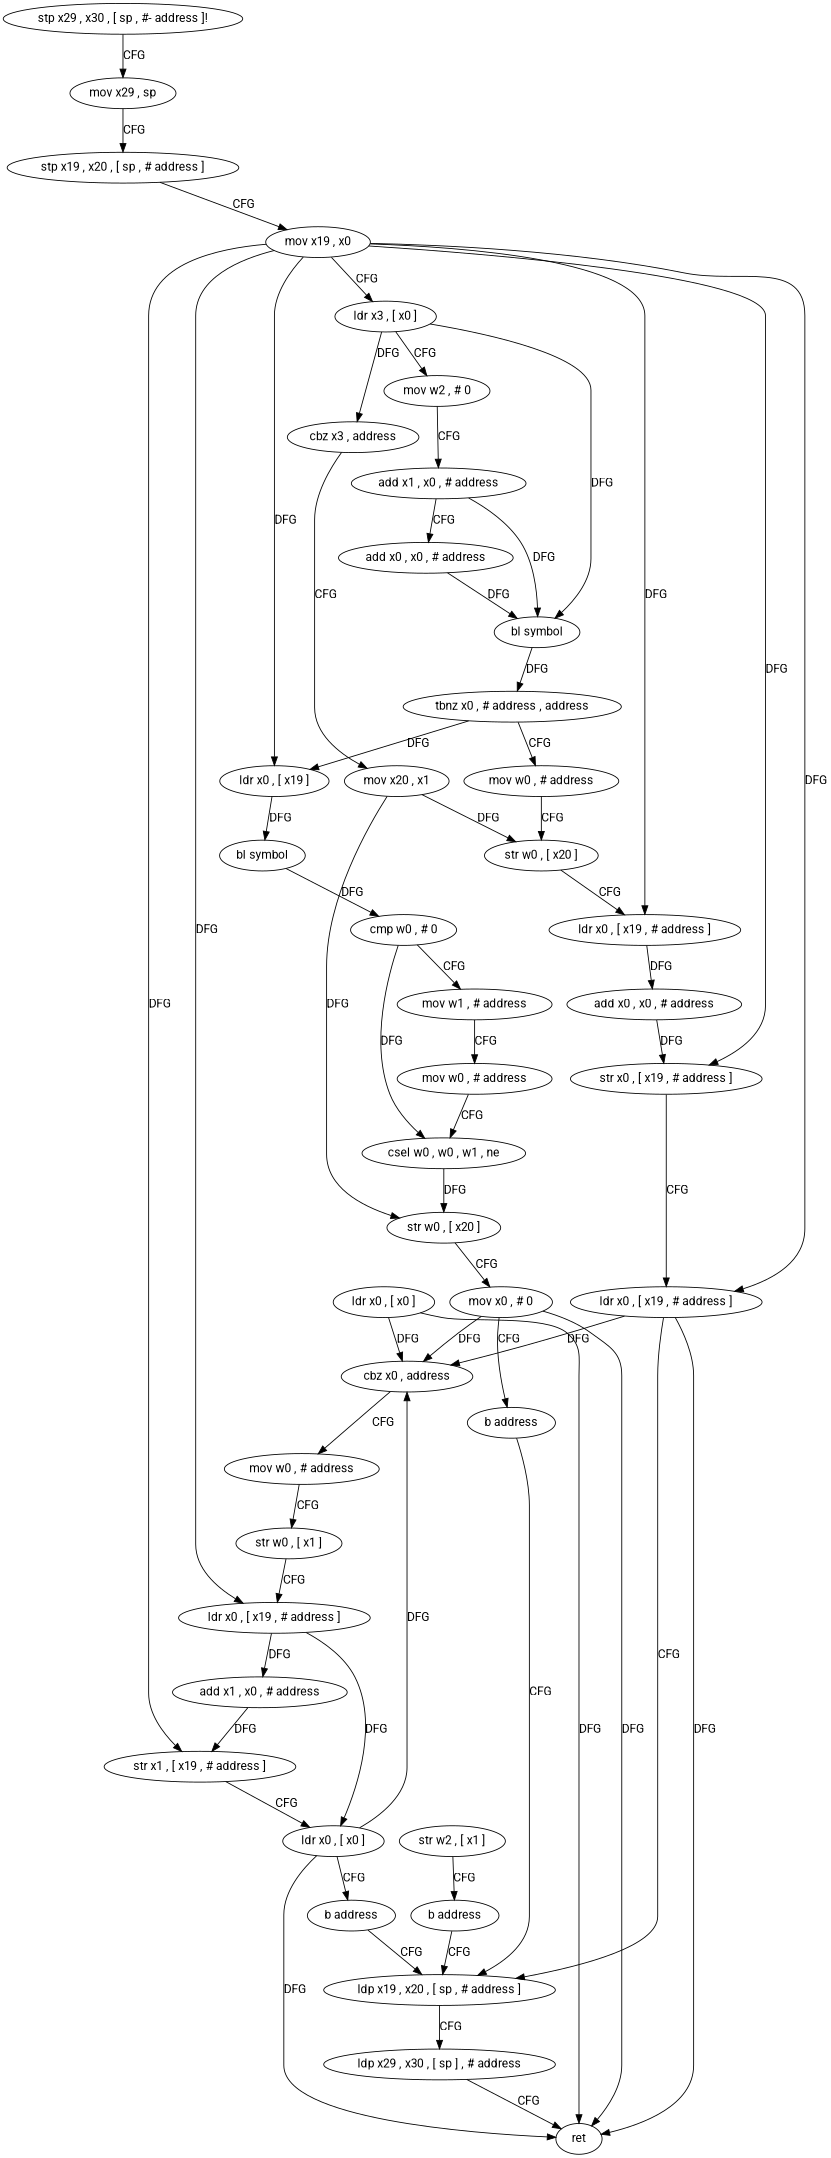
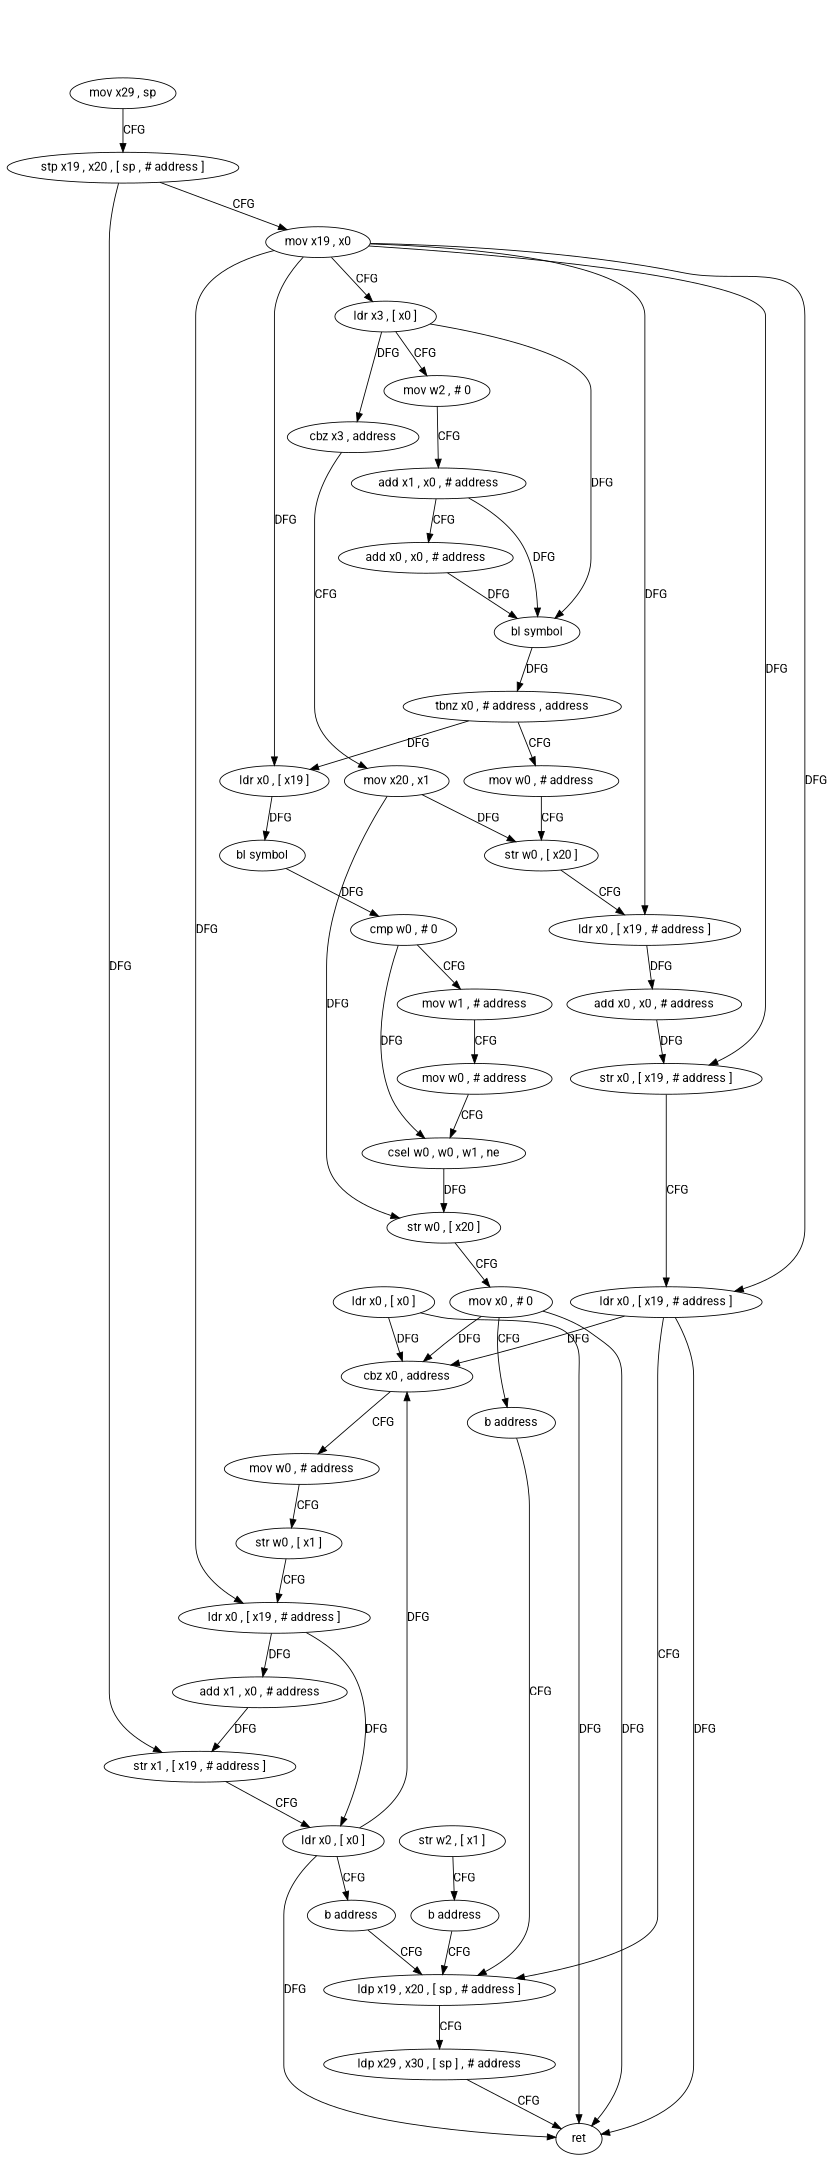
node "stp x29 , x30 , [ sp , #- address ]!": removed
edge "mov x19 , x0" -> "str x1 , [ x19 , # address ]": now "stp x19 , x20 , [ sp , # address ]" -> "str x1 , [ x19 , # address ]"
